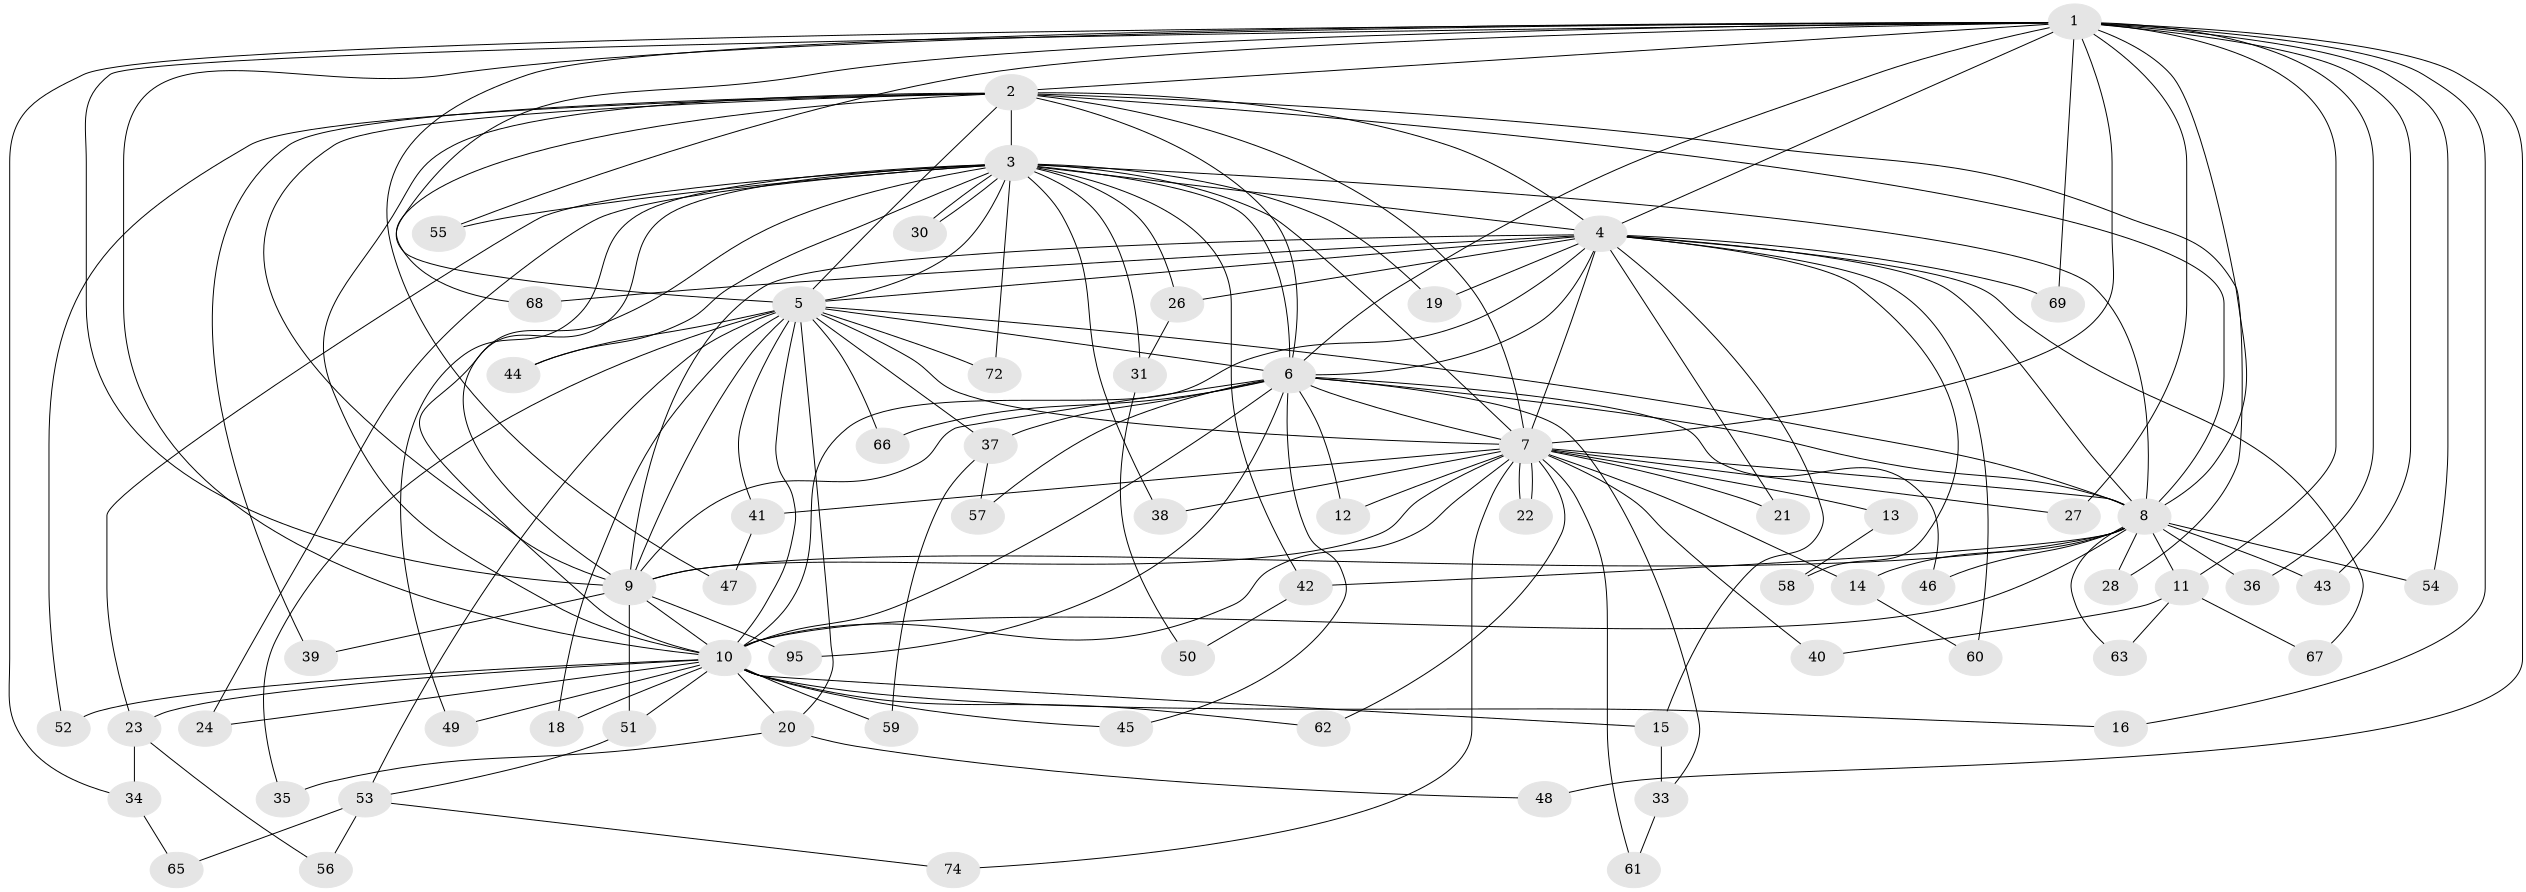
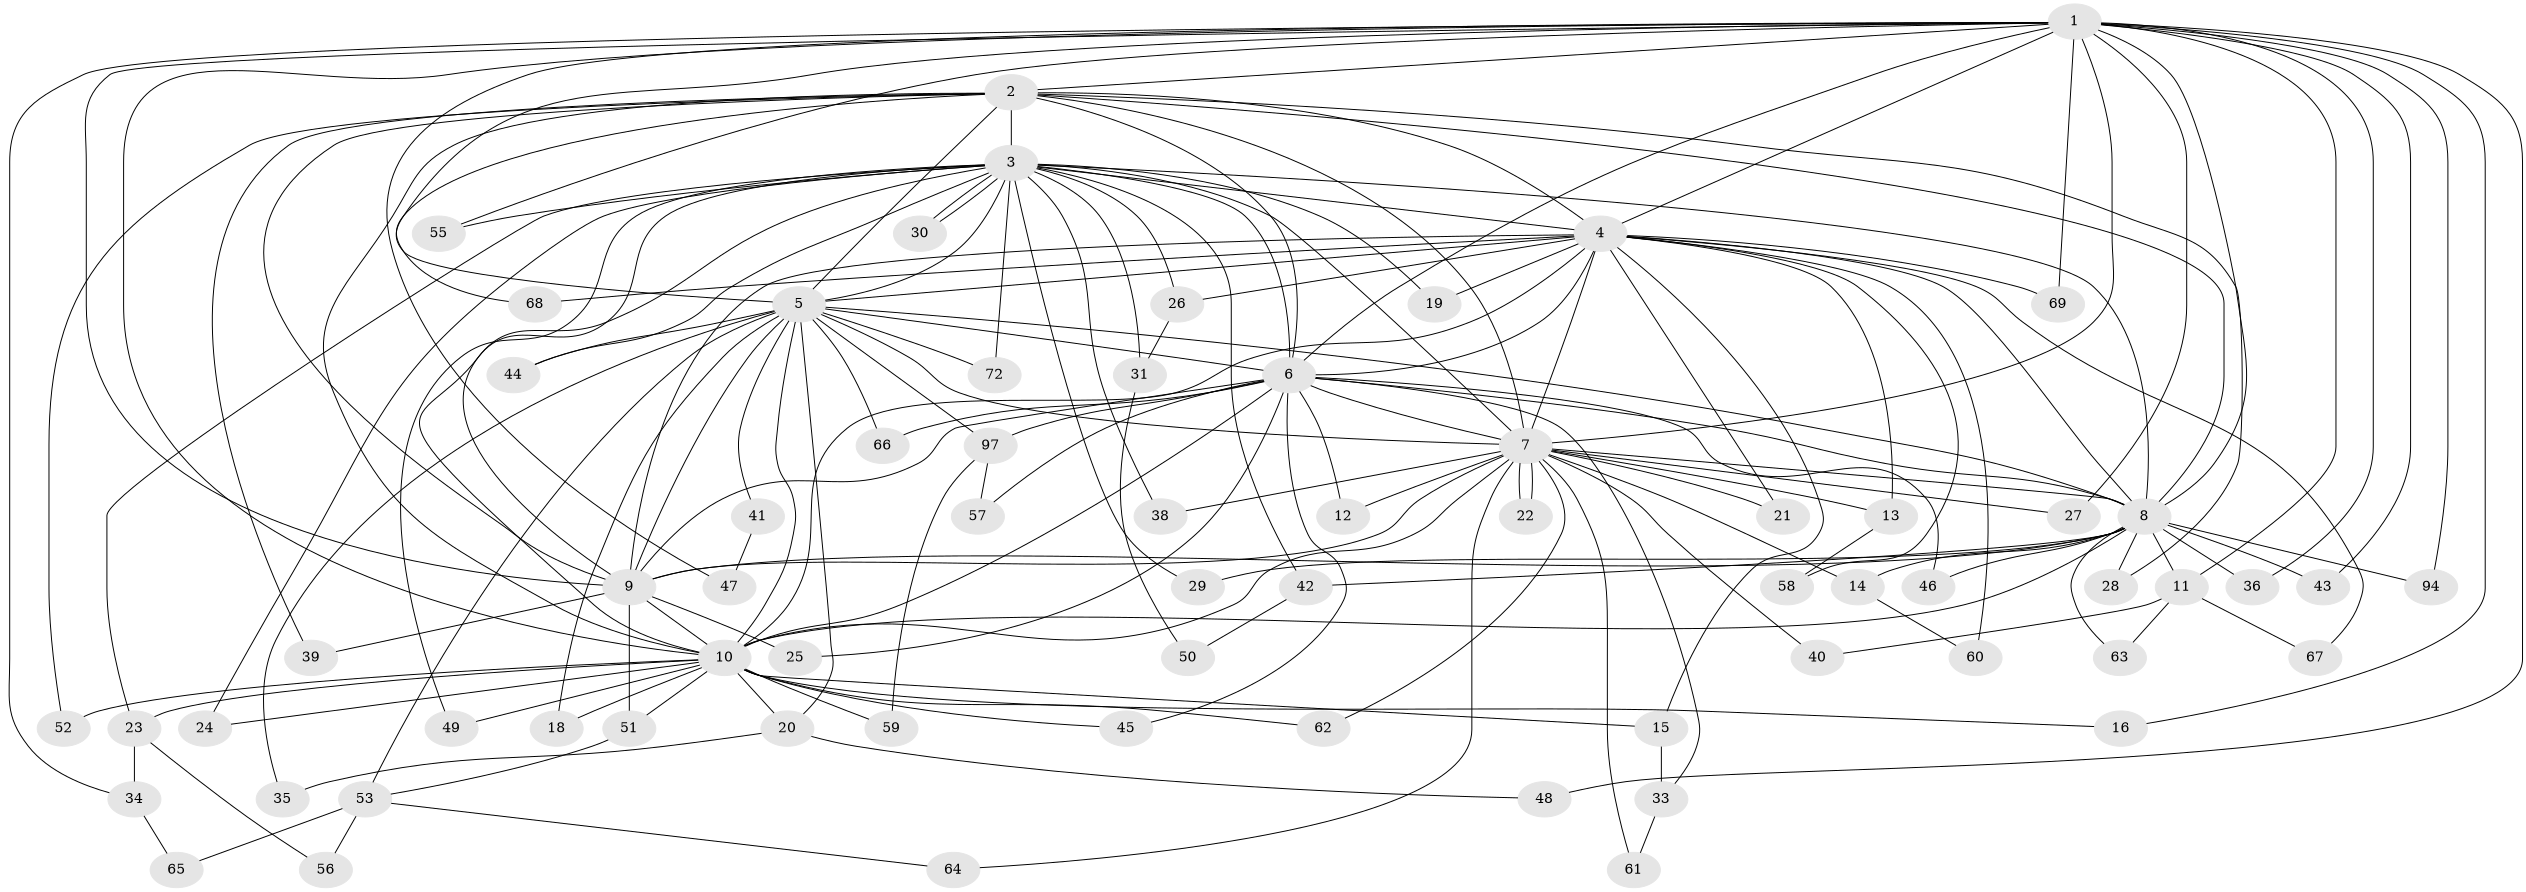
edge "4" -- "13": added
node "37": label "37" -> "97"
edge "7" -- "41": removed
node "29": added
node "54": label "54" -> "94"
node "95": label "95" -> "25"
node "74": label "74" -> "64"
